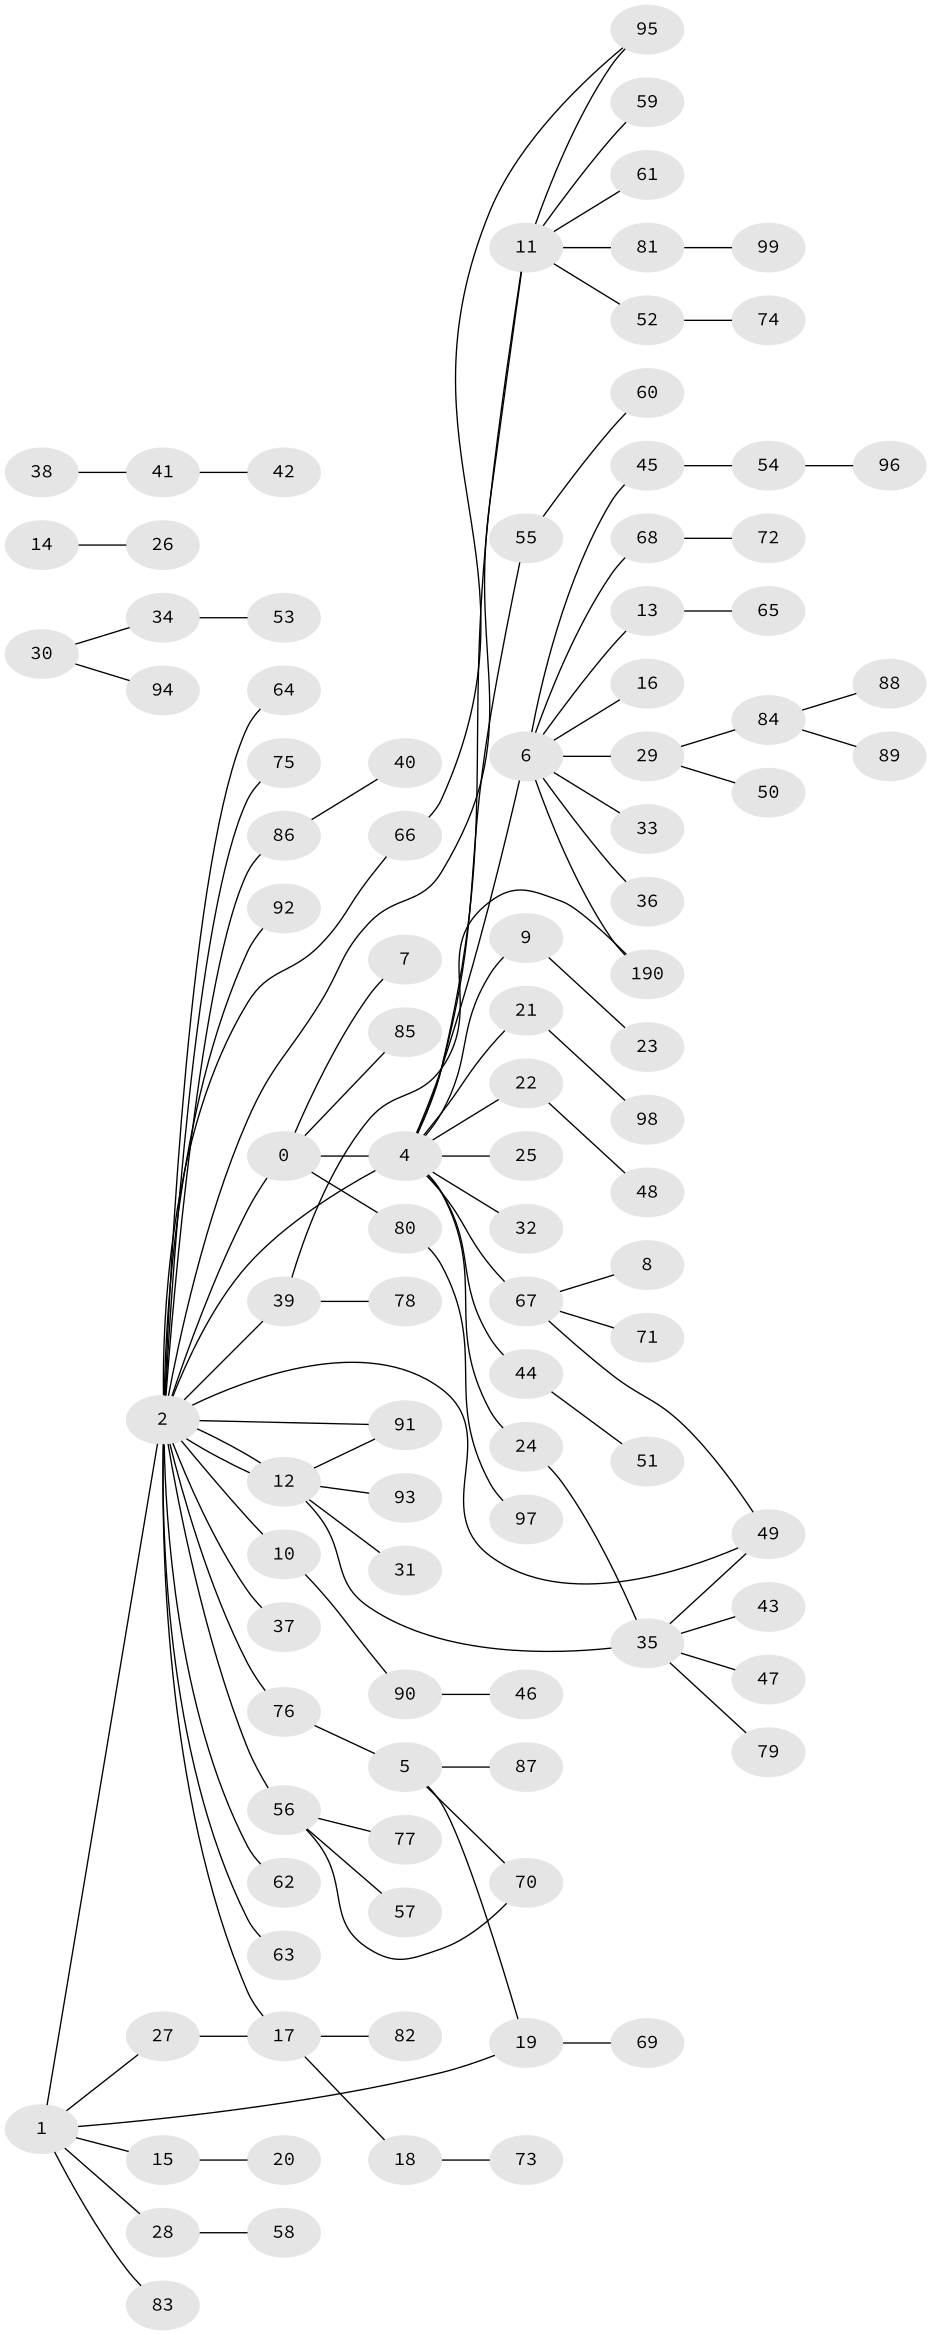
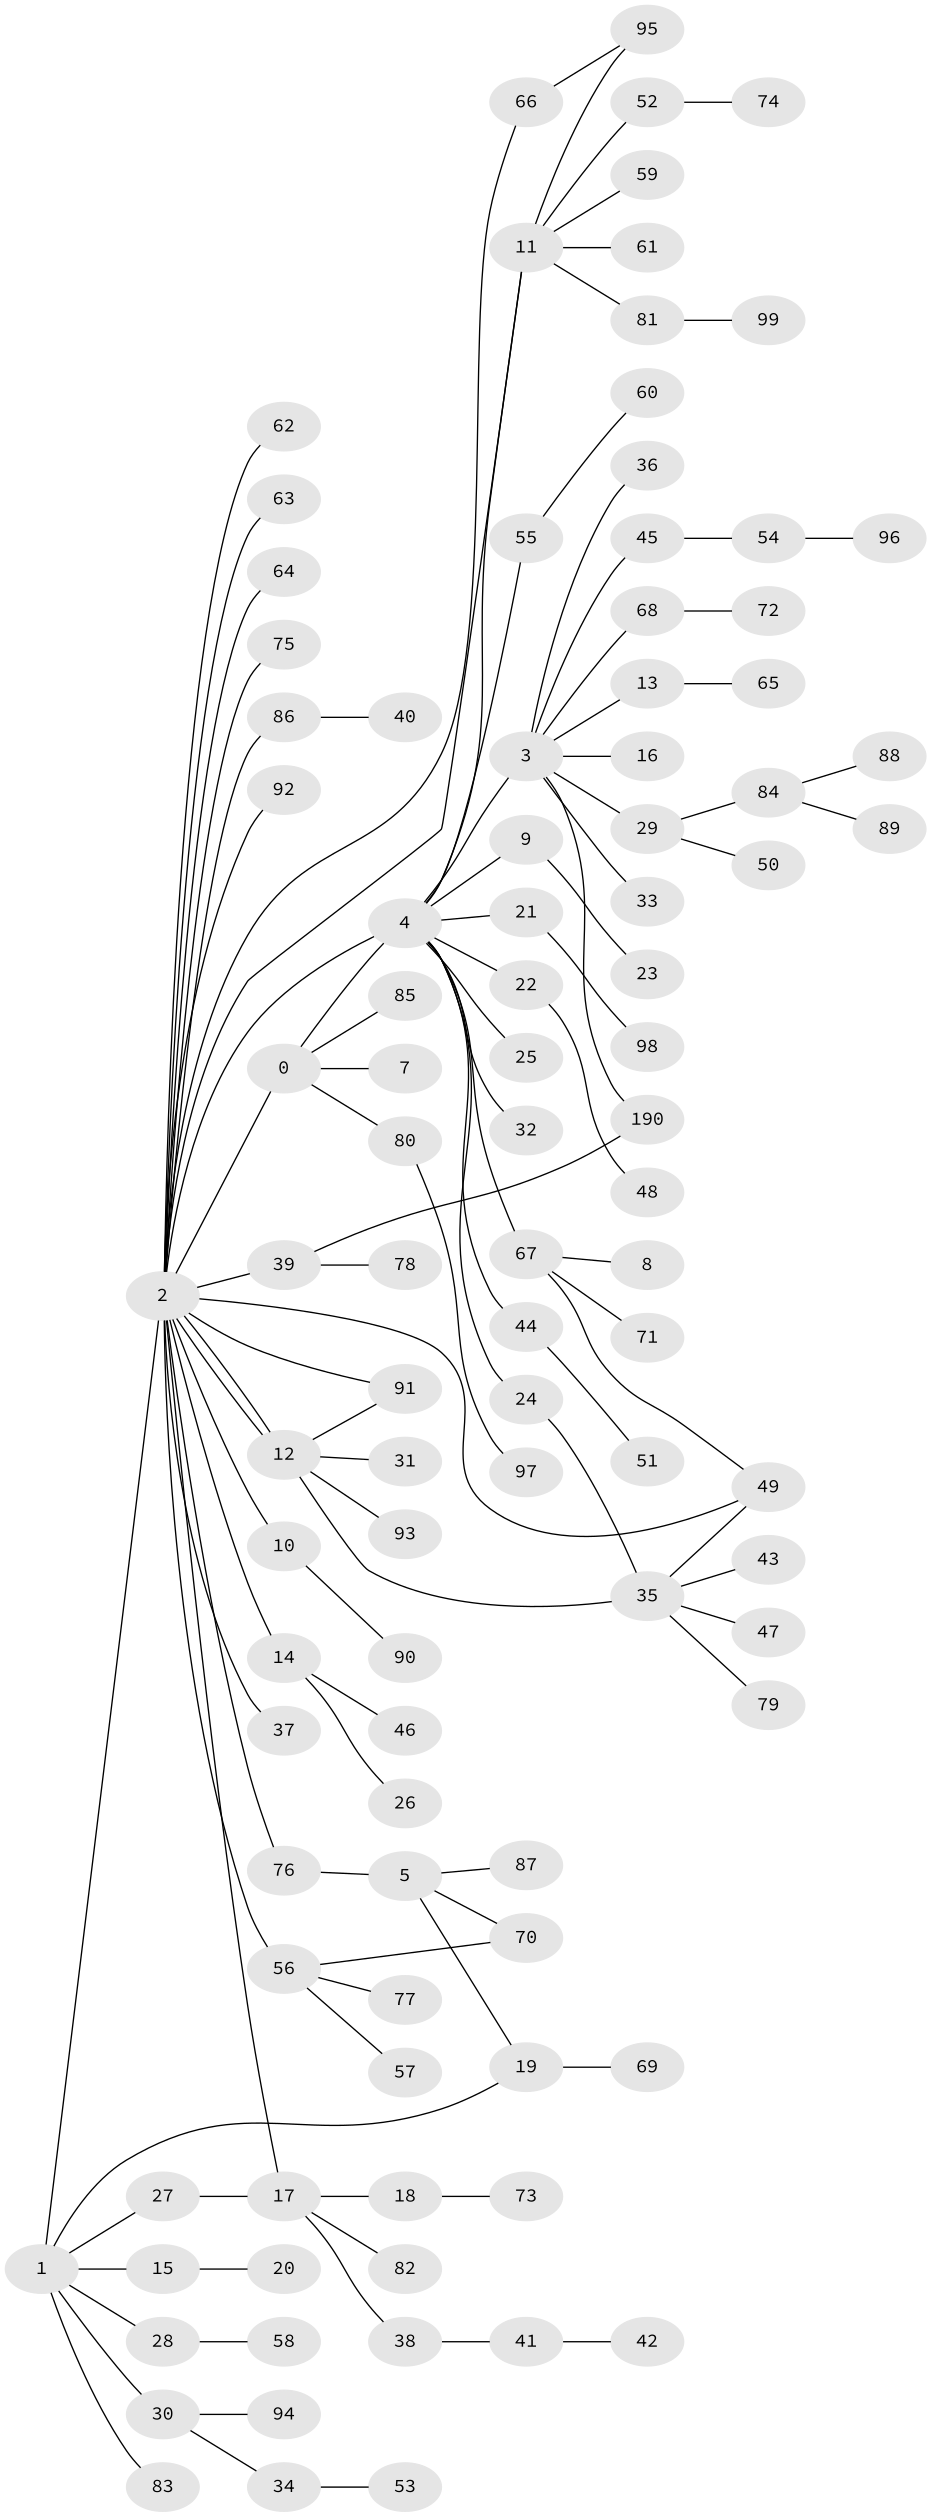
node "6": label "6" -> "3"
edge "2" -- "14": added
edge "90" -- "46": now "14" -- "46"
edge "17" -- "38": added
edge "1" -- "30": added
